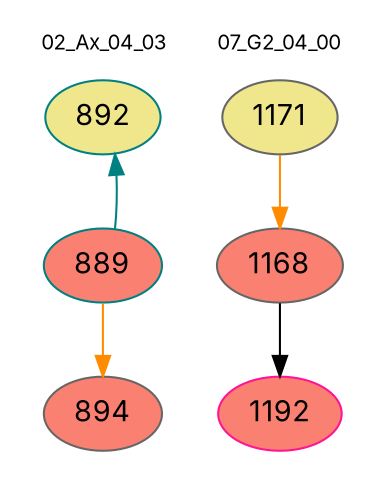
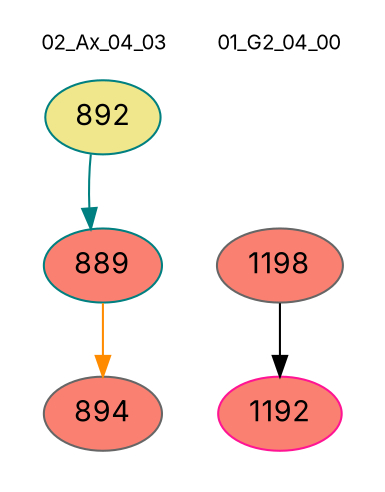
cluster "07_G2_04_00": label "07_G2_04_00" -> "01_G2_04_00"
node "1171": removed
edge "889" -> "892": reversed
node "1168": label "1168" -> "1198"
